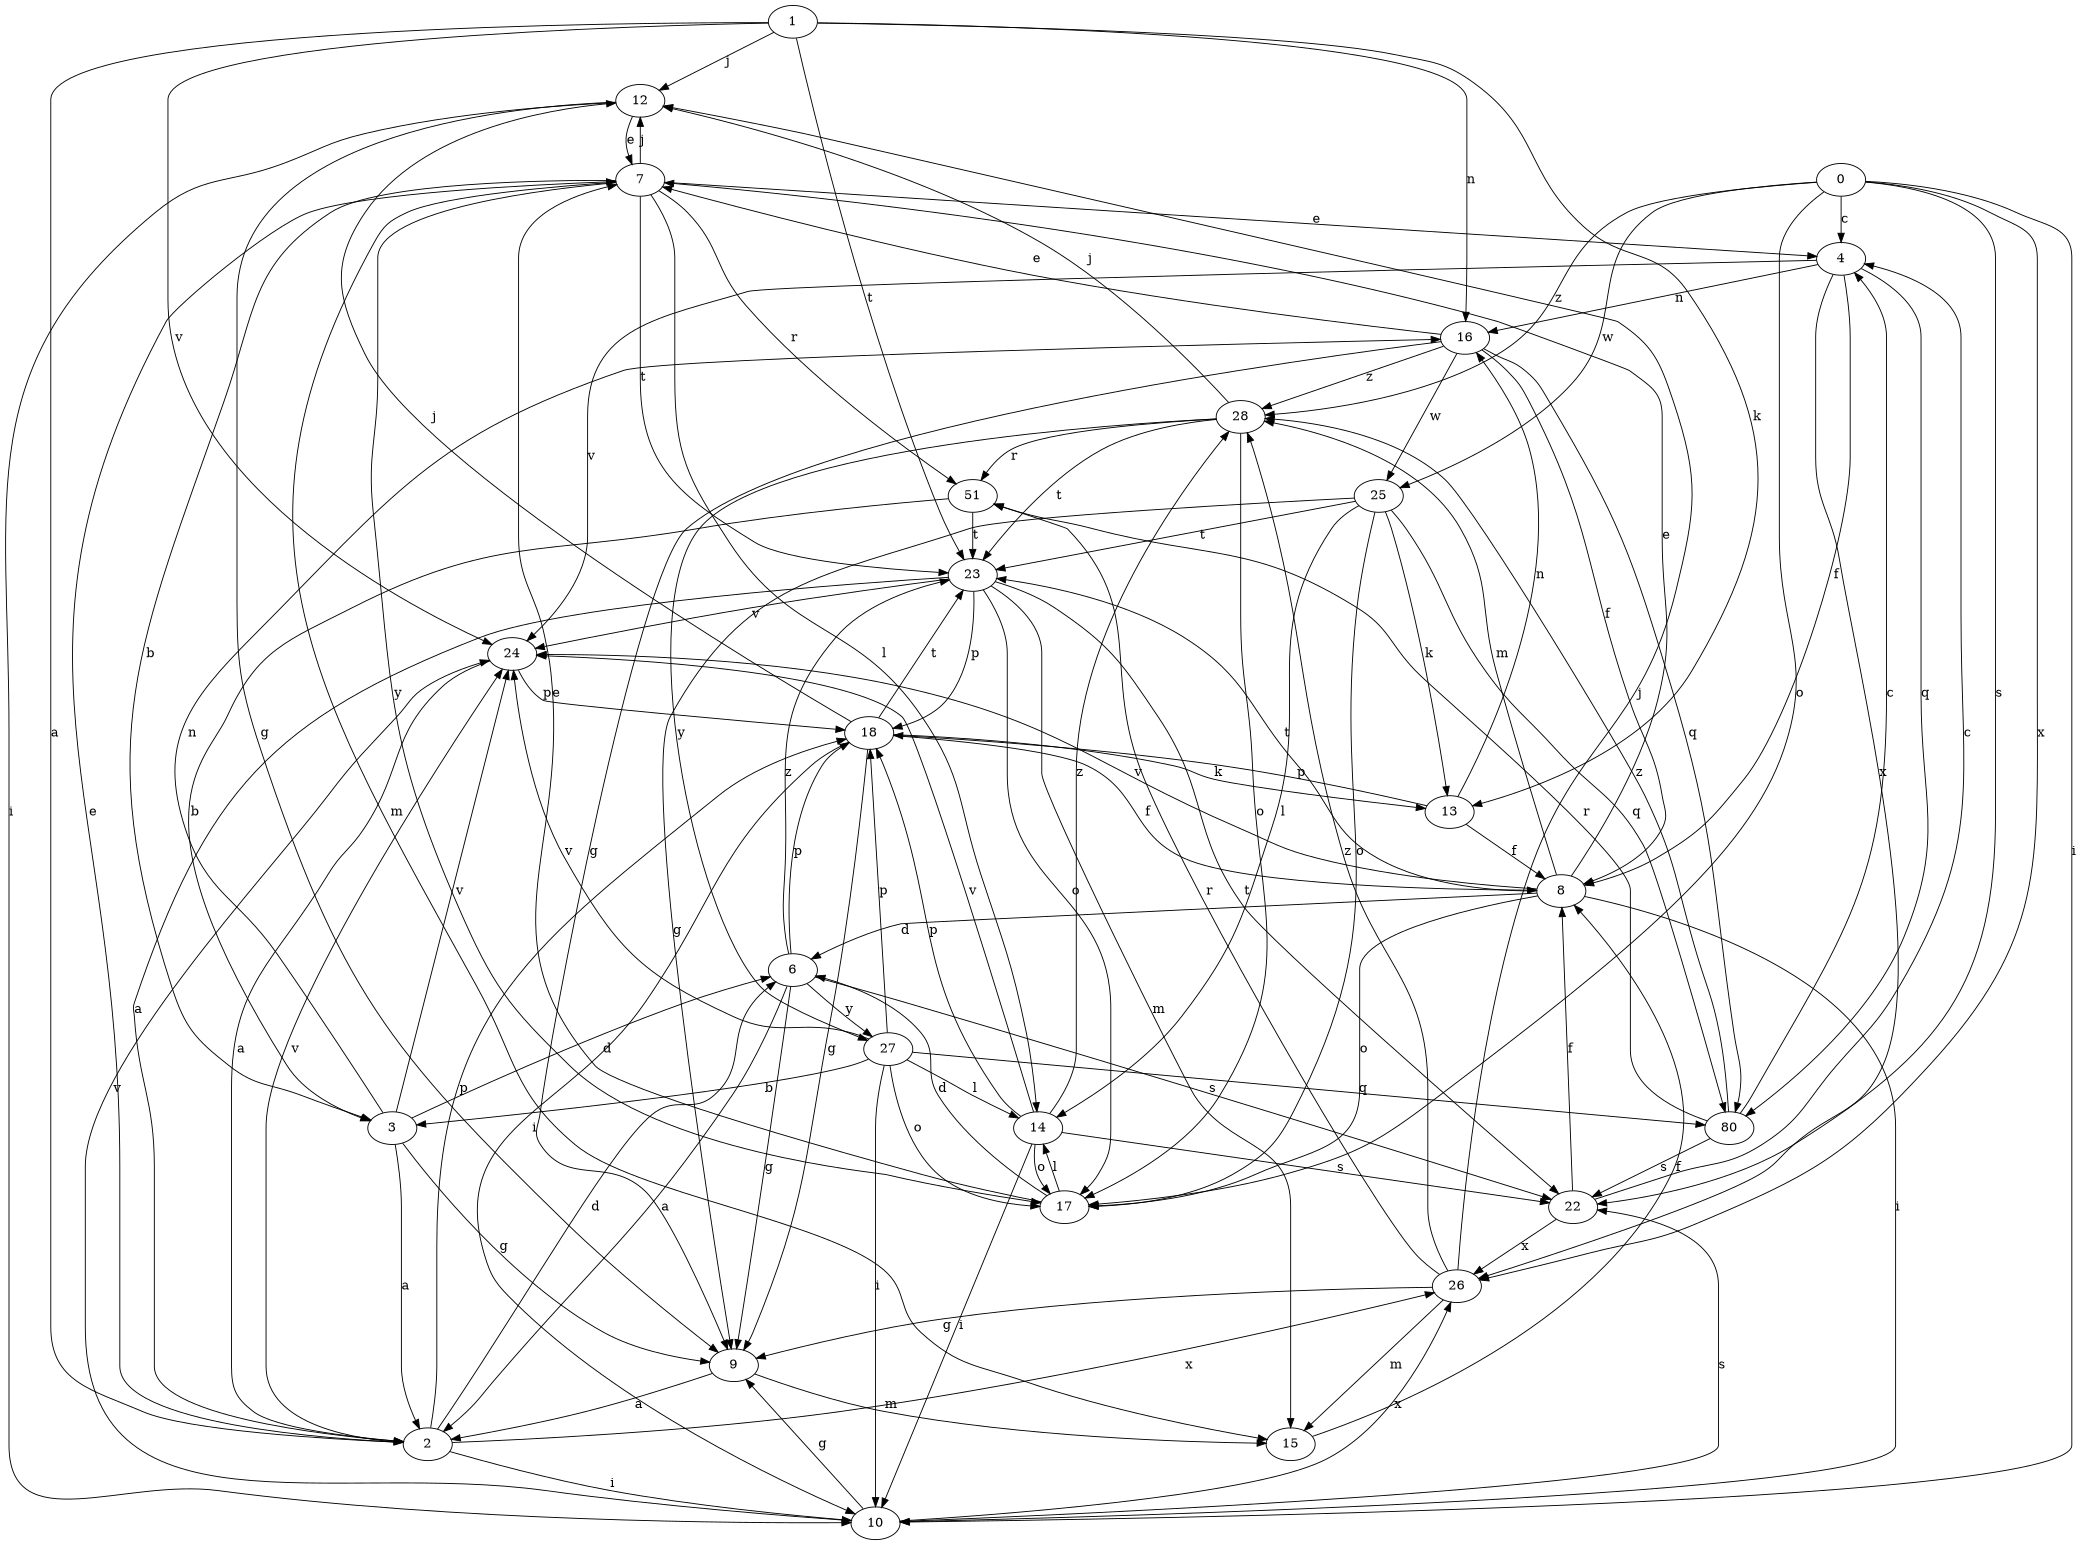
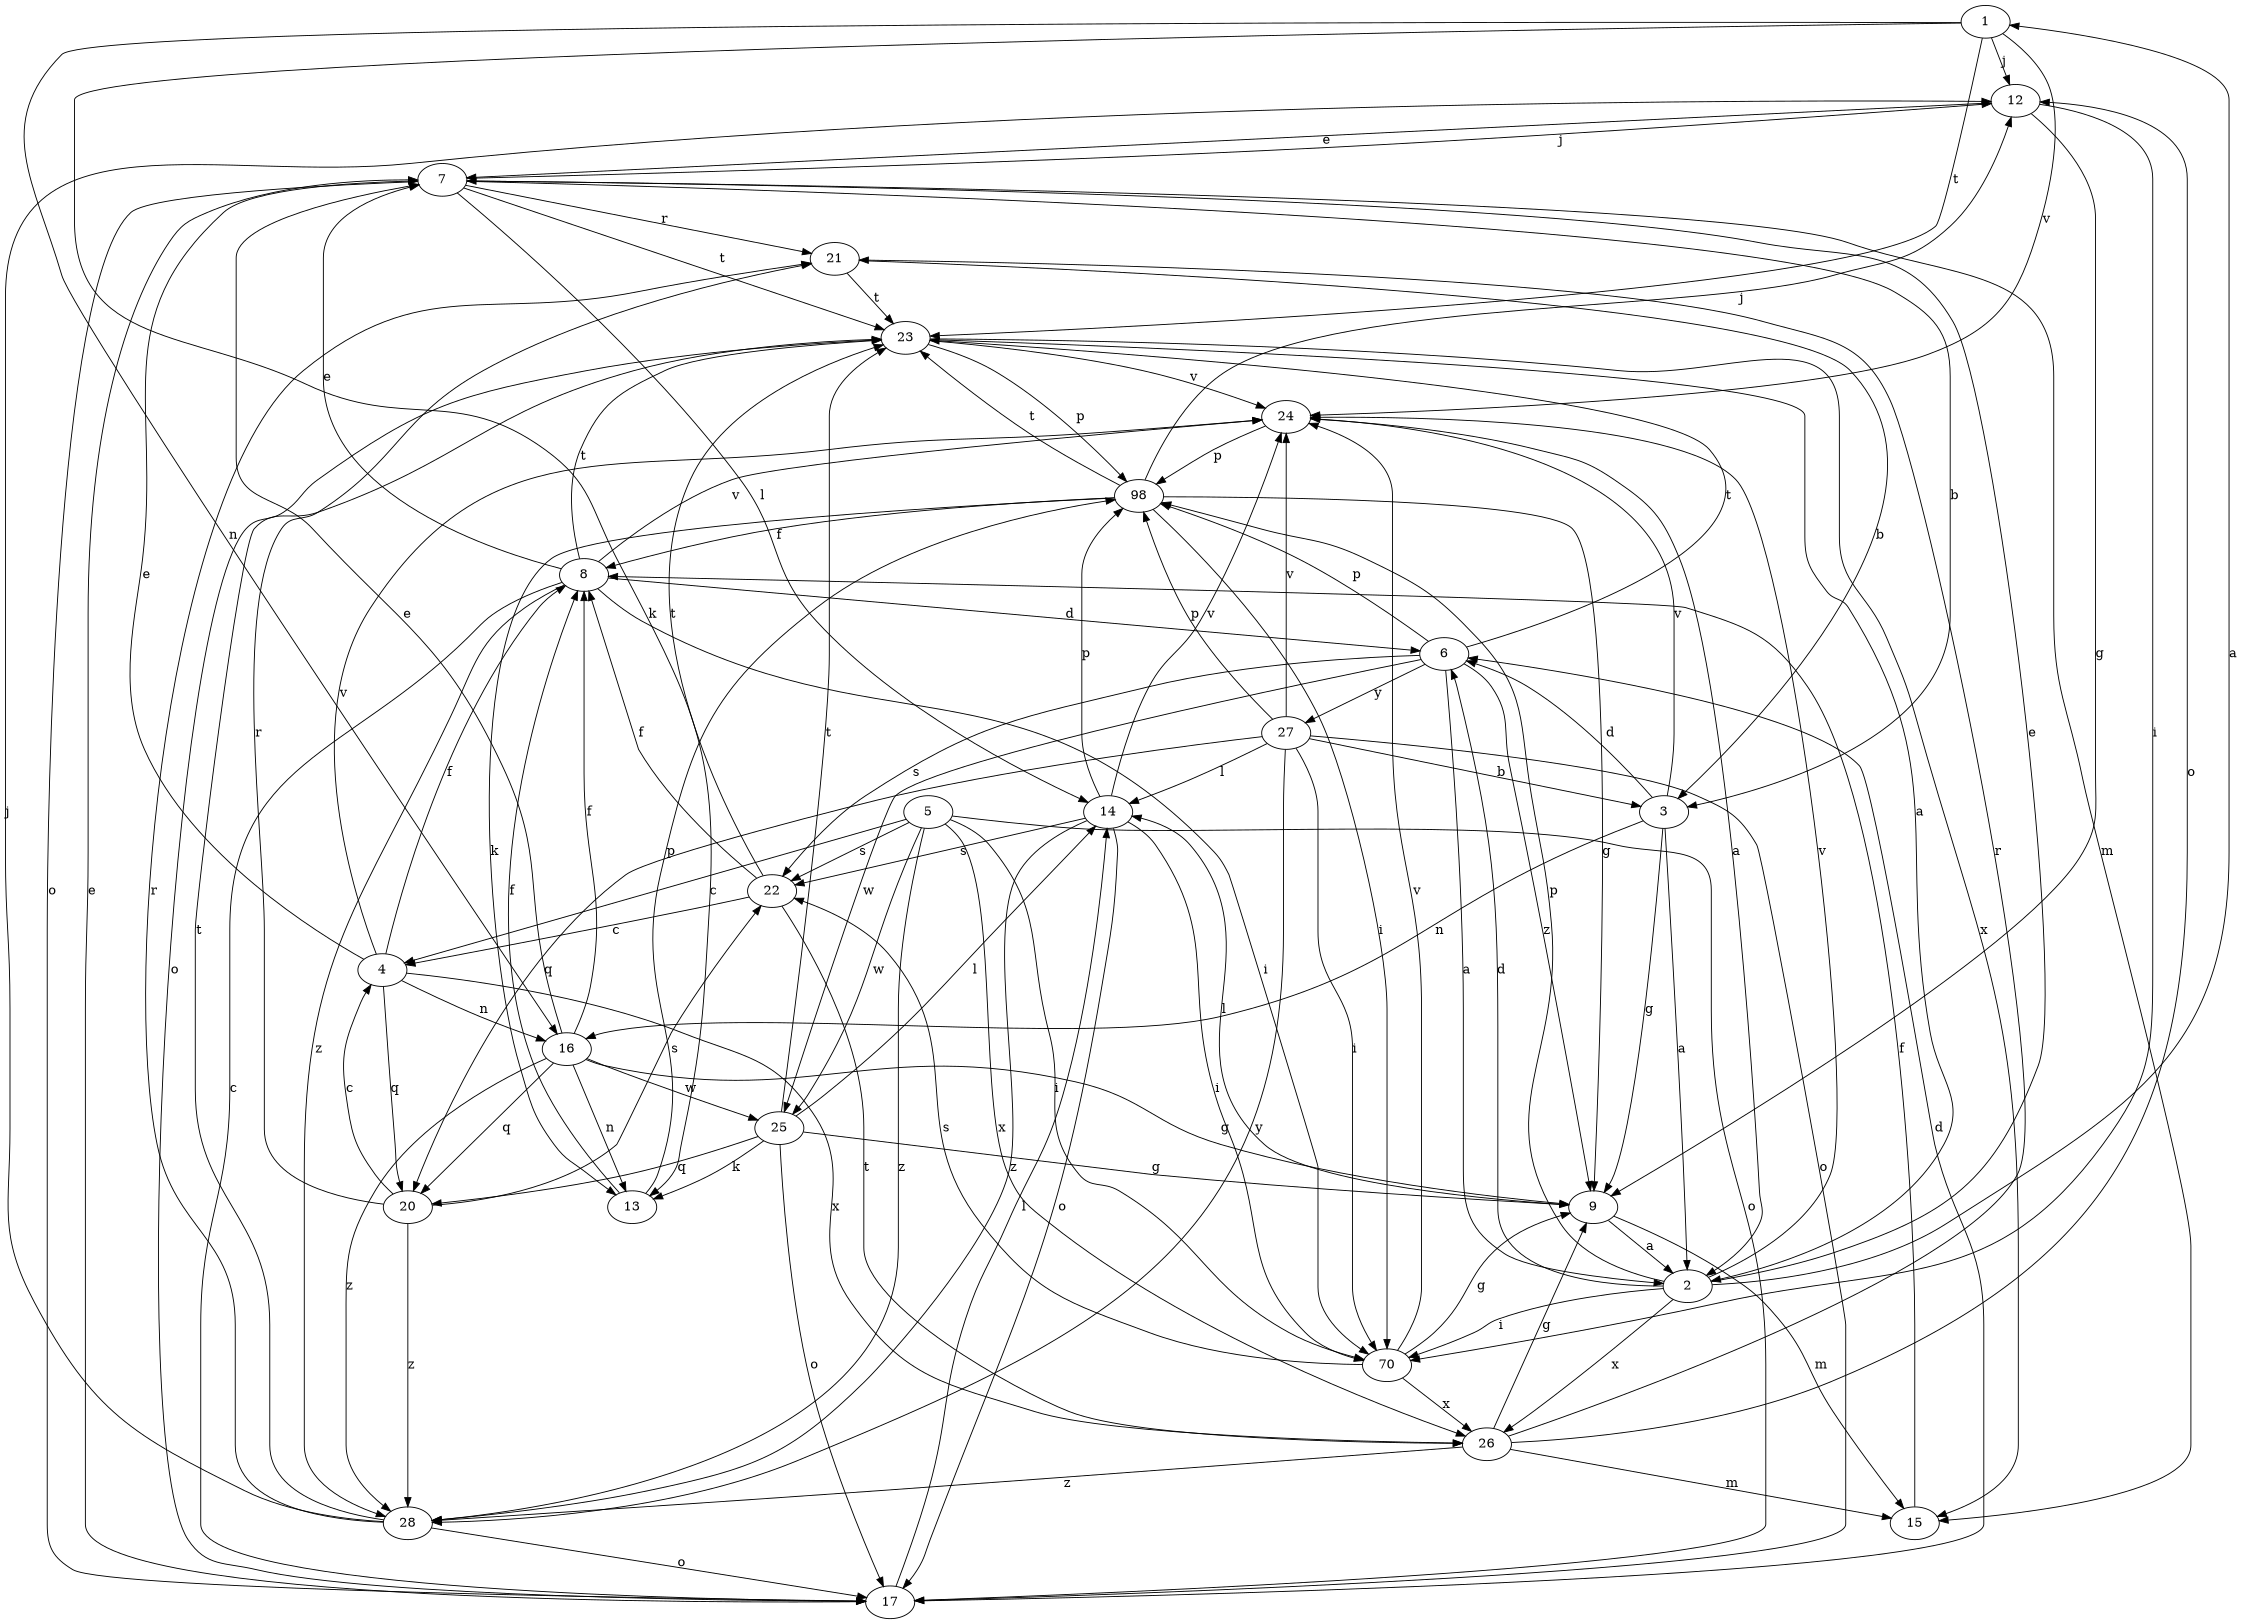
node "0": label "0" -> "5"
edge "7" -> "4": reversed
node "51": label "51" -> "21"
edge "1" -> "2": reversed
edge "28" -> "27": reversed
edge "13" -> "16": reversed
edge "8" -> "28": label "m" -> "z"
edge "7" -> "17": label "y" -> "o"
edge "26" -> "12": label "j" -> "o"
node "18": label "18" -> "98"
edge "6" -> "25": added, label "w"
edge "6" -> "23": label "z" -> "t"
edge "23" -> "22": reversed
edge "23" -> "15": label "m" -> "x"
edge "8" -> "17": label "o" -> "c"
edge "9" -> "14": added, label "l"
node "80": label "80" -> "20"
edge "6" -> "9": label "g" -> "z"
edge "22" -> "26": label "x" -> "t"
node "10": label "10" -> "70"
